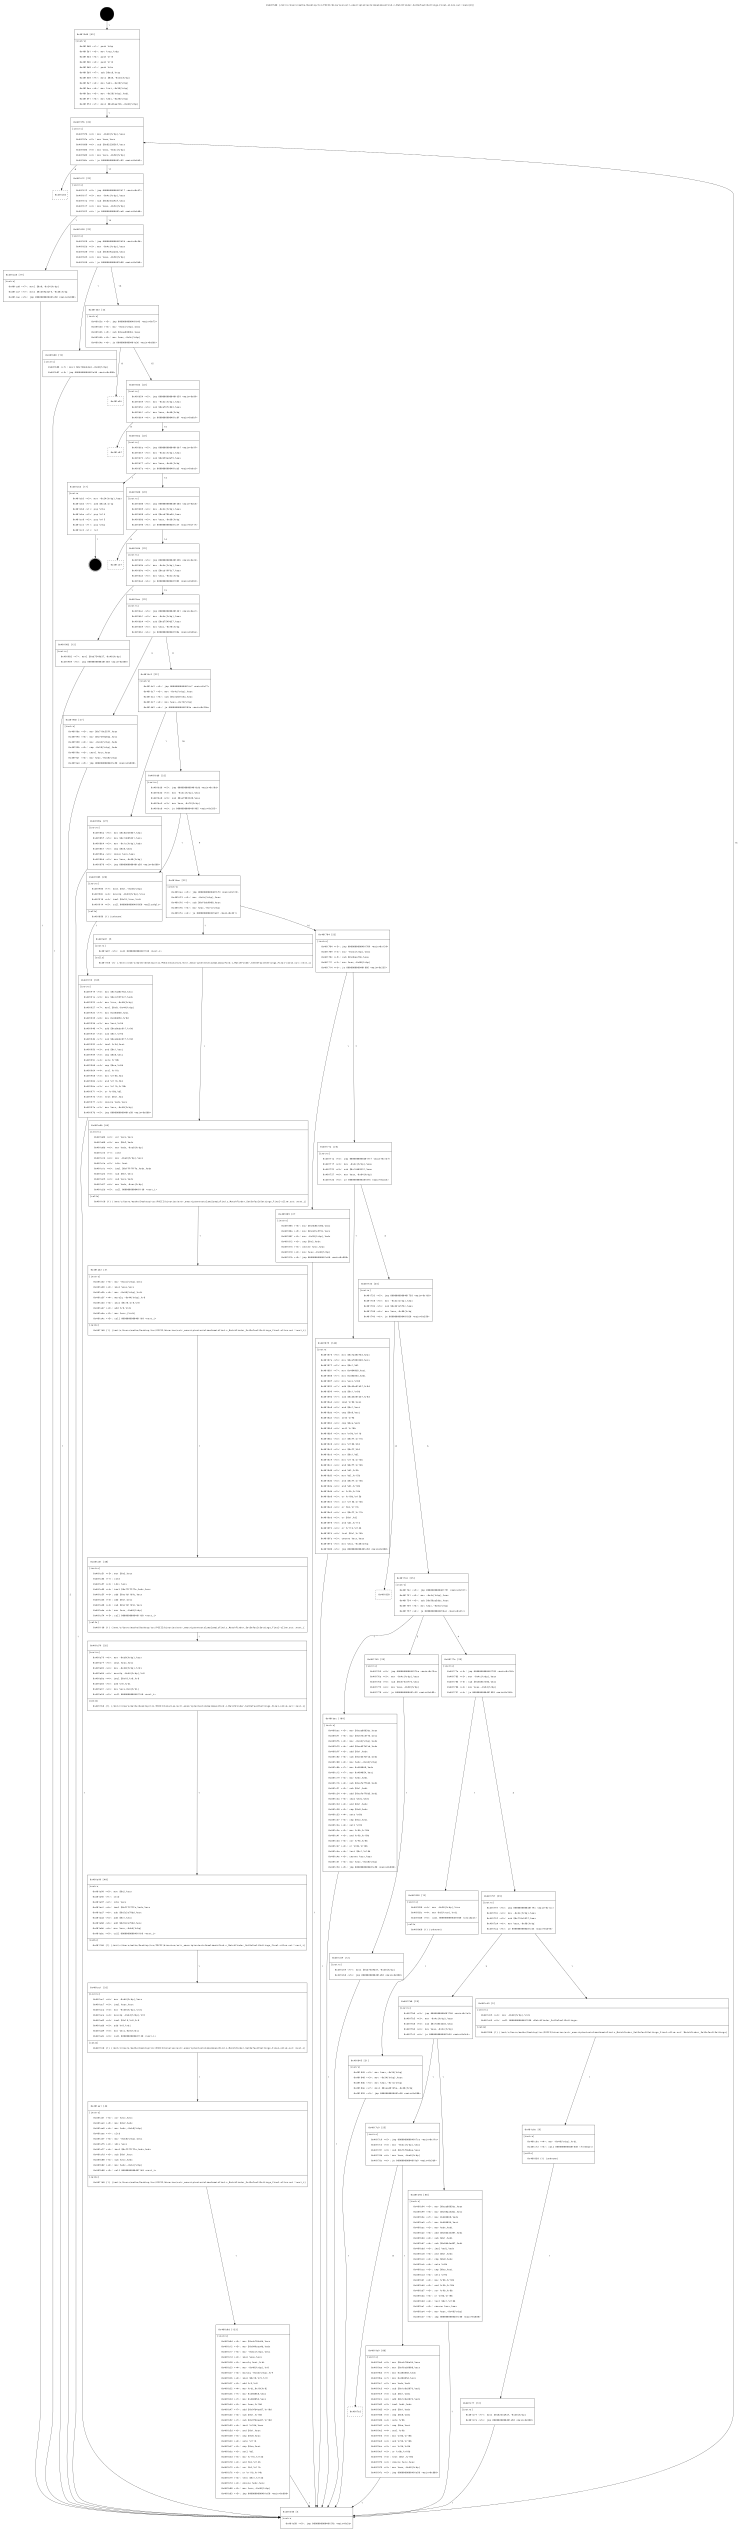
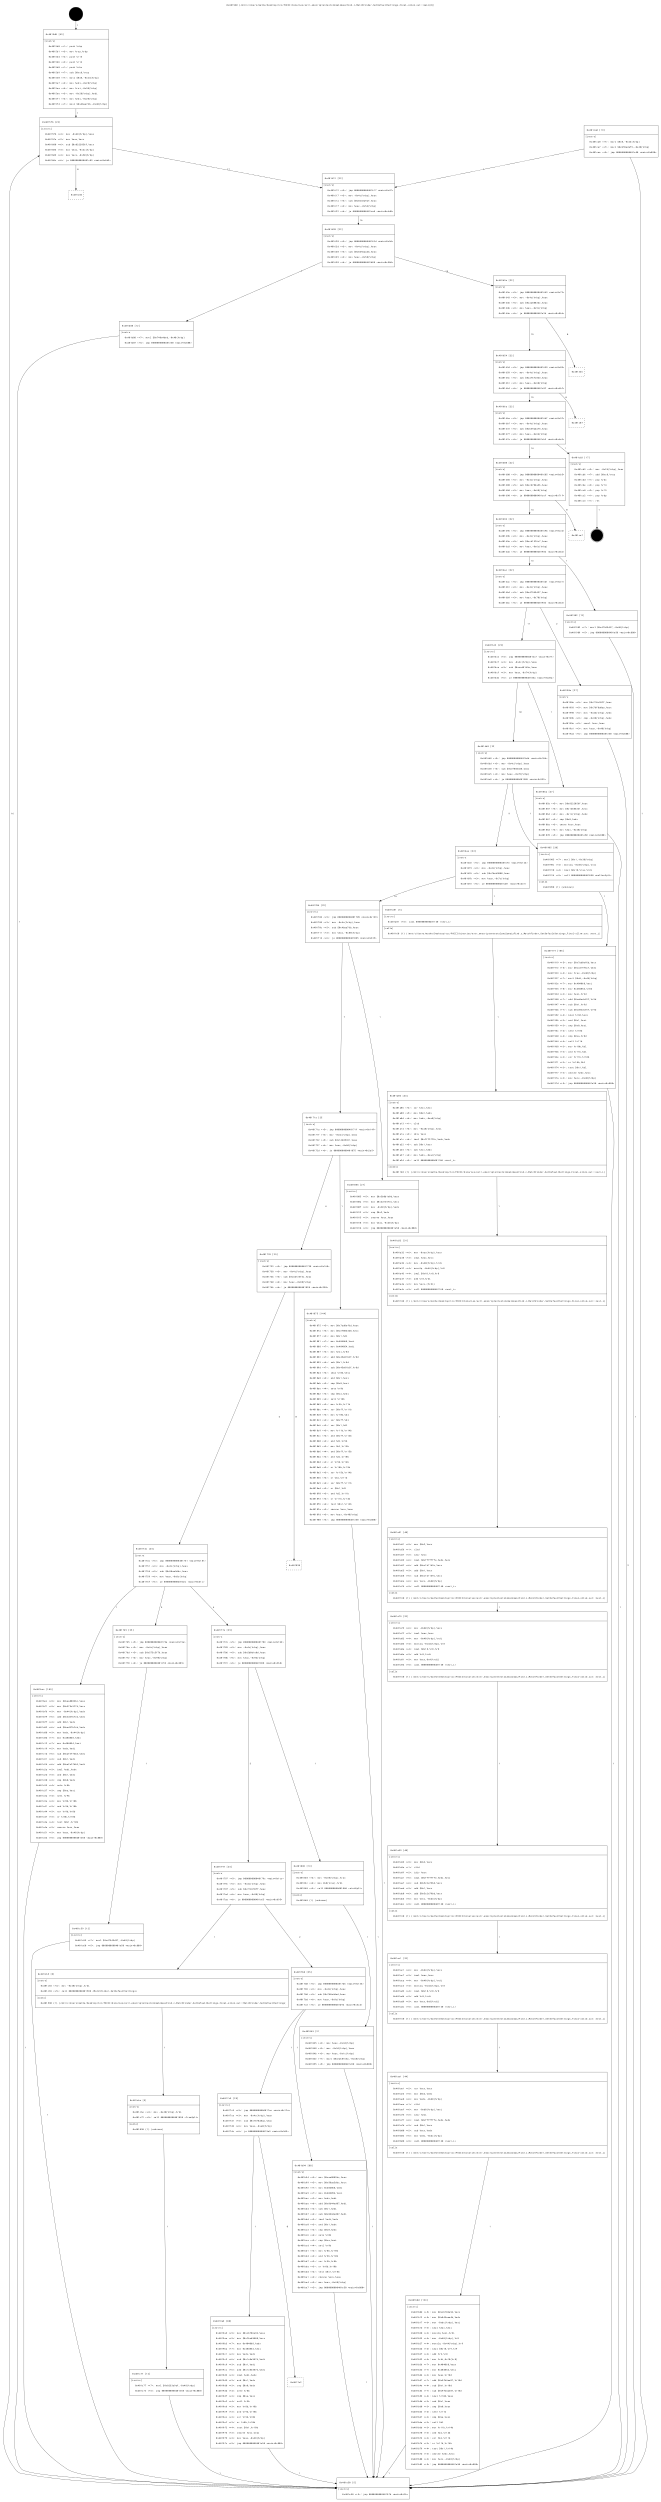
edge "0x401612 [22]" -> "0x401ca0 [19]": reversed
